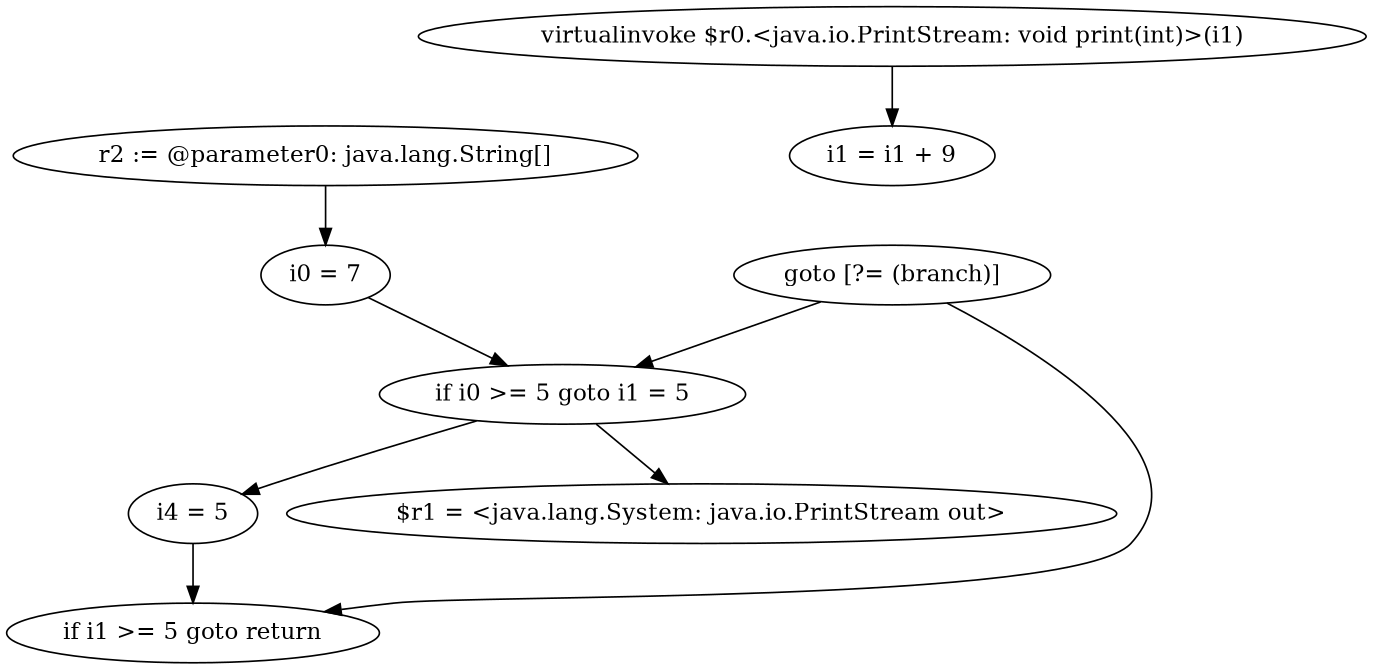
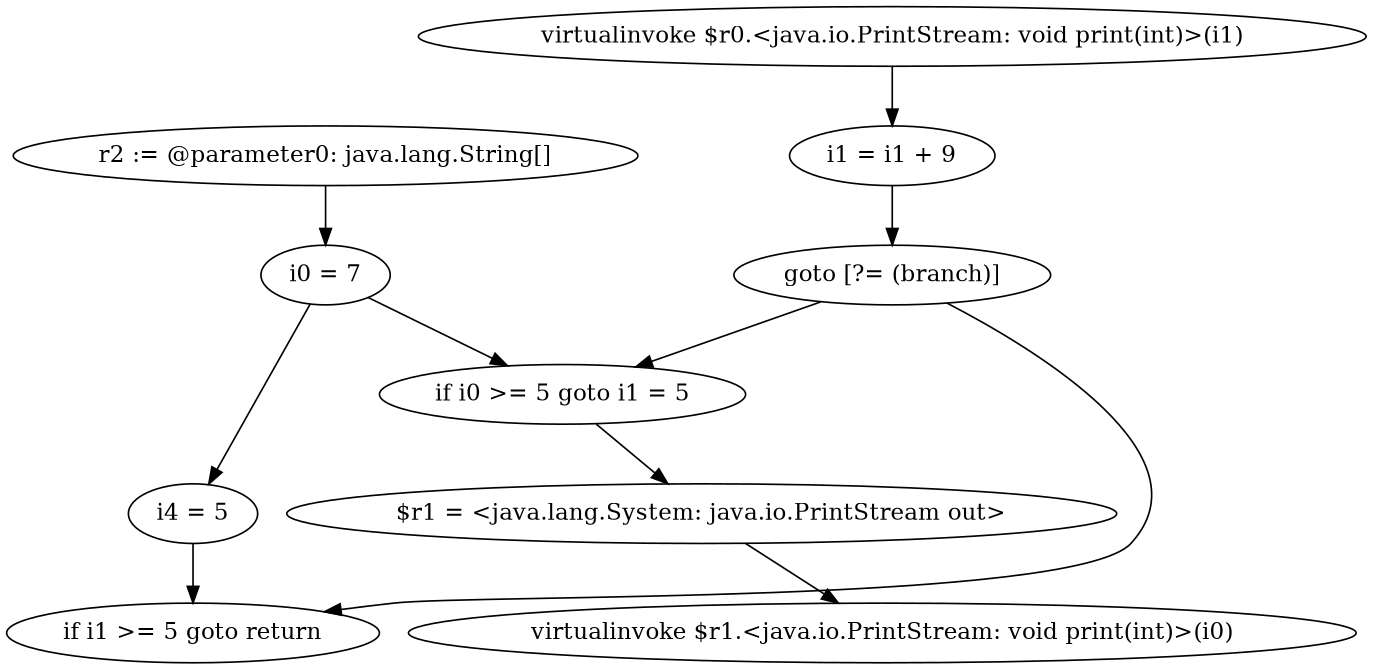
edge "i1 = i1 + 9" -> "goto [?= (branch)]": added
edge "if i0 >= 5 goto i1 = 5" -> "i4 = 5": now "i0 = 7" -> "i4 = 5"
node "virtualinvoke $r1.<java.io.PrintStream: void print(int)>(i0)": added
